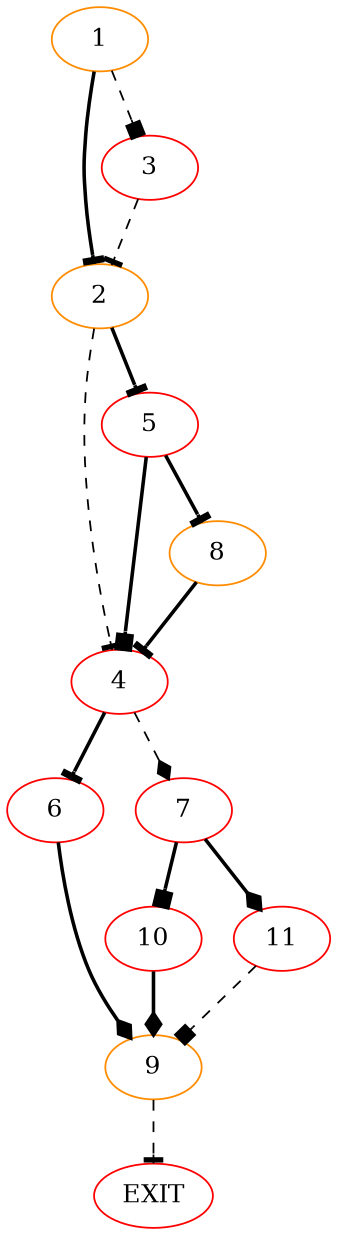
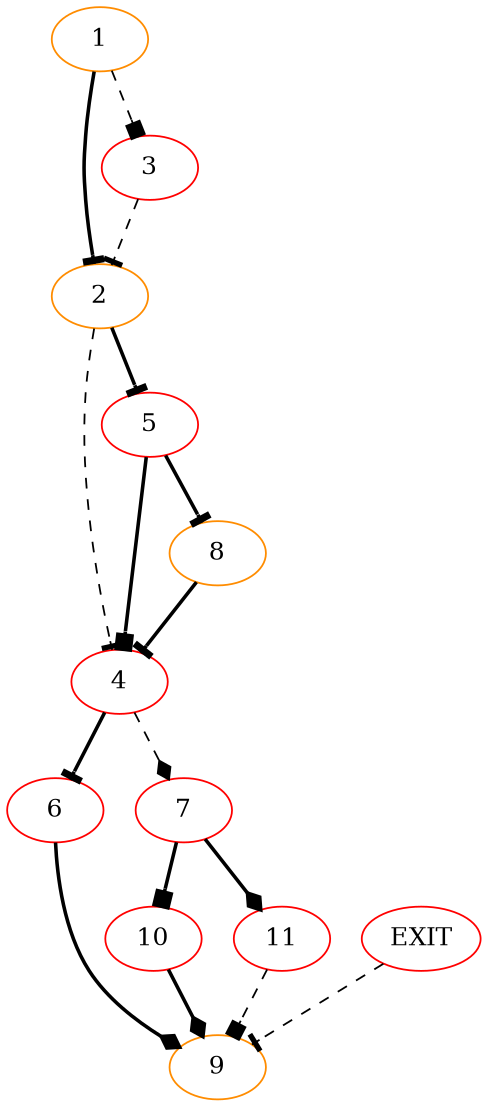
edge "9" -> "EXIT": reversed
